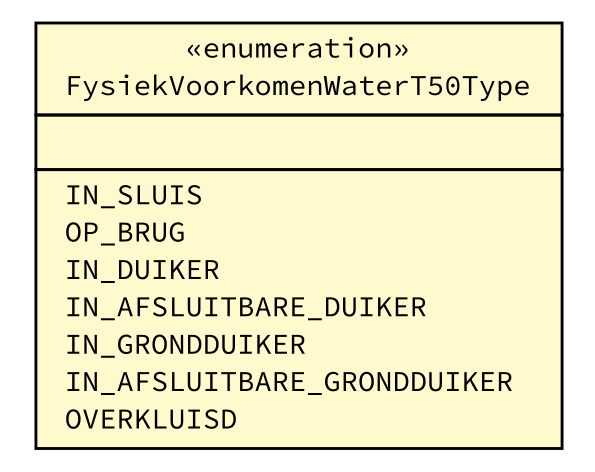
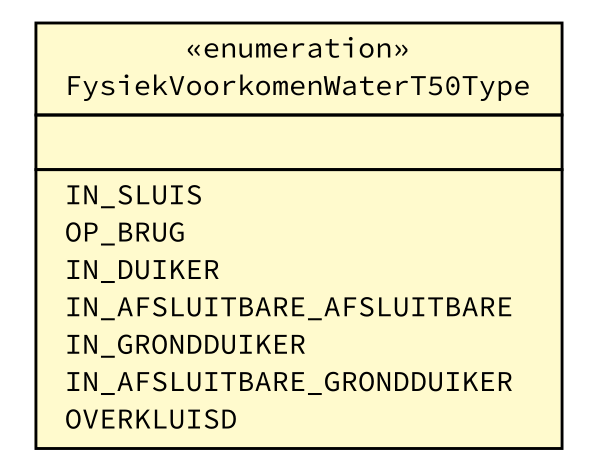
node "FysiekVoorkomenWaterT50Type": text "IN_AFSLUITBARE_DUIKER" -> "IN_AFSLUITBARE_AFSLUITBARE"
